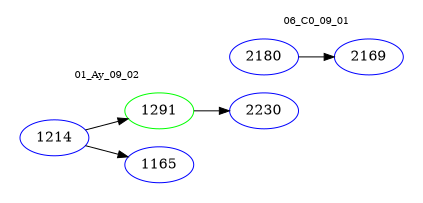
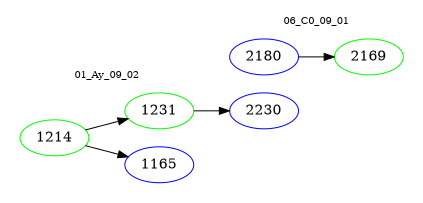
node "2169": color blue -> green
node "1291": label "1291" -> "1231"
node "1214": color blue -> green
